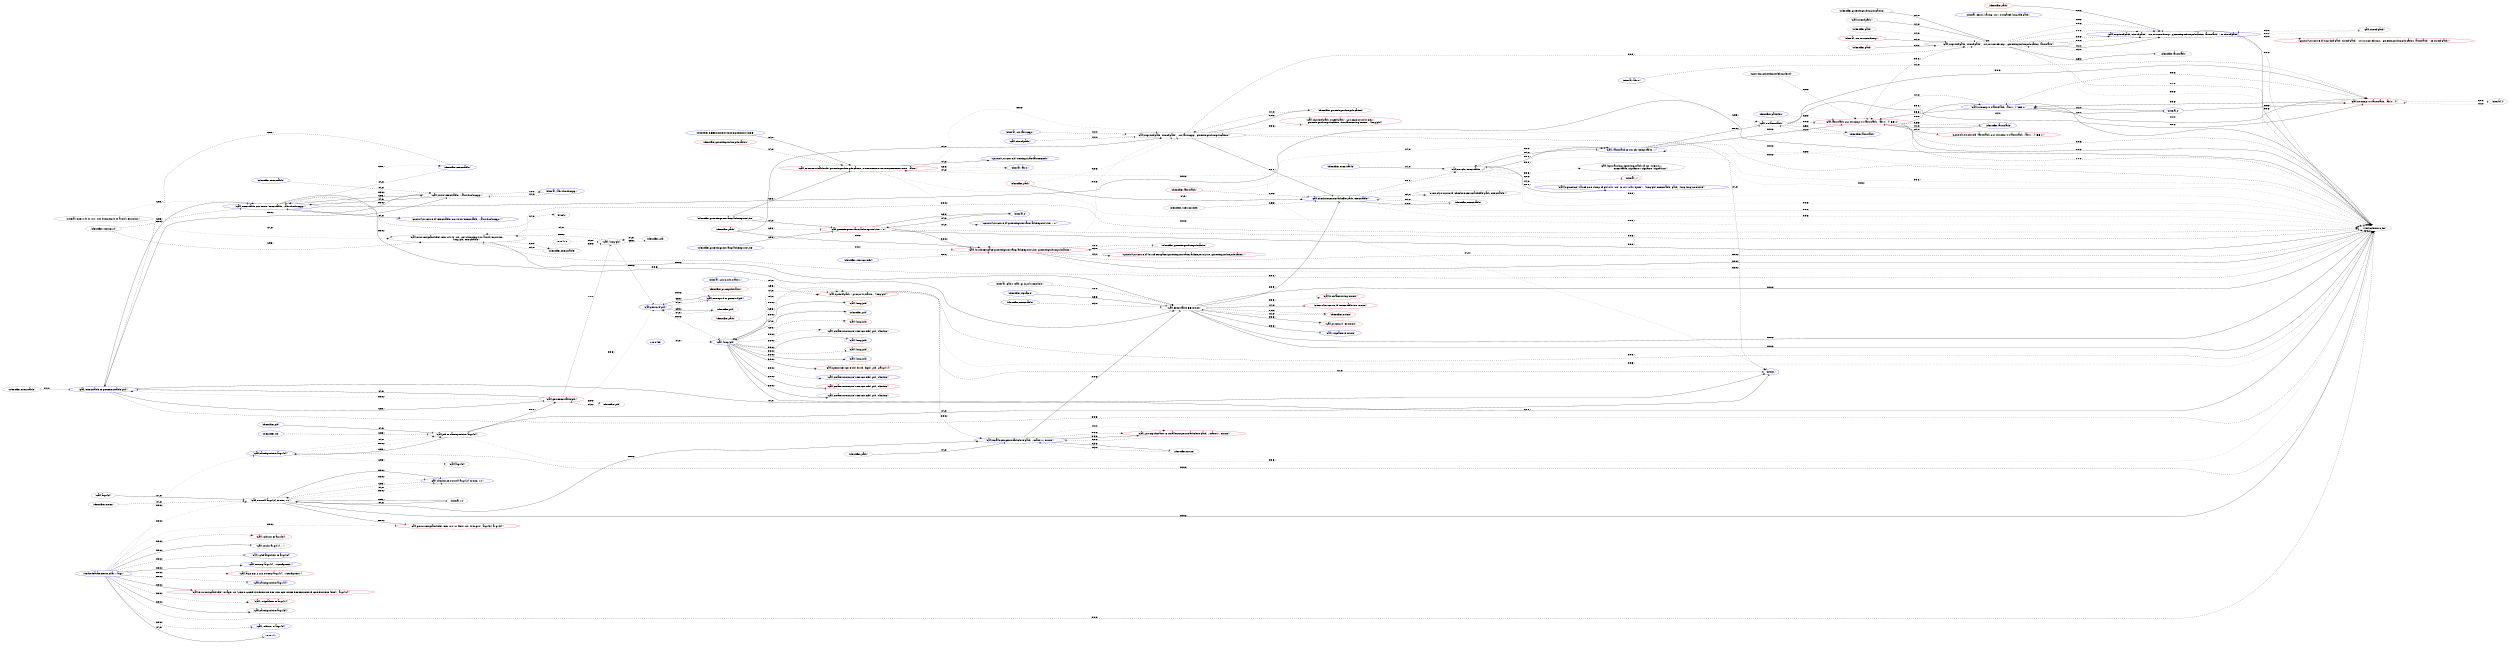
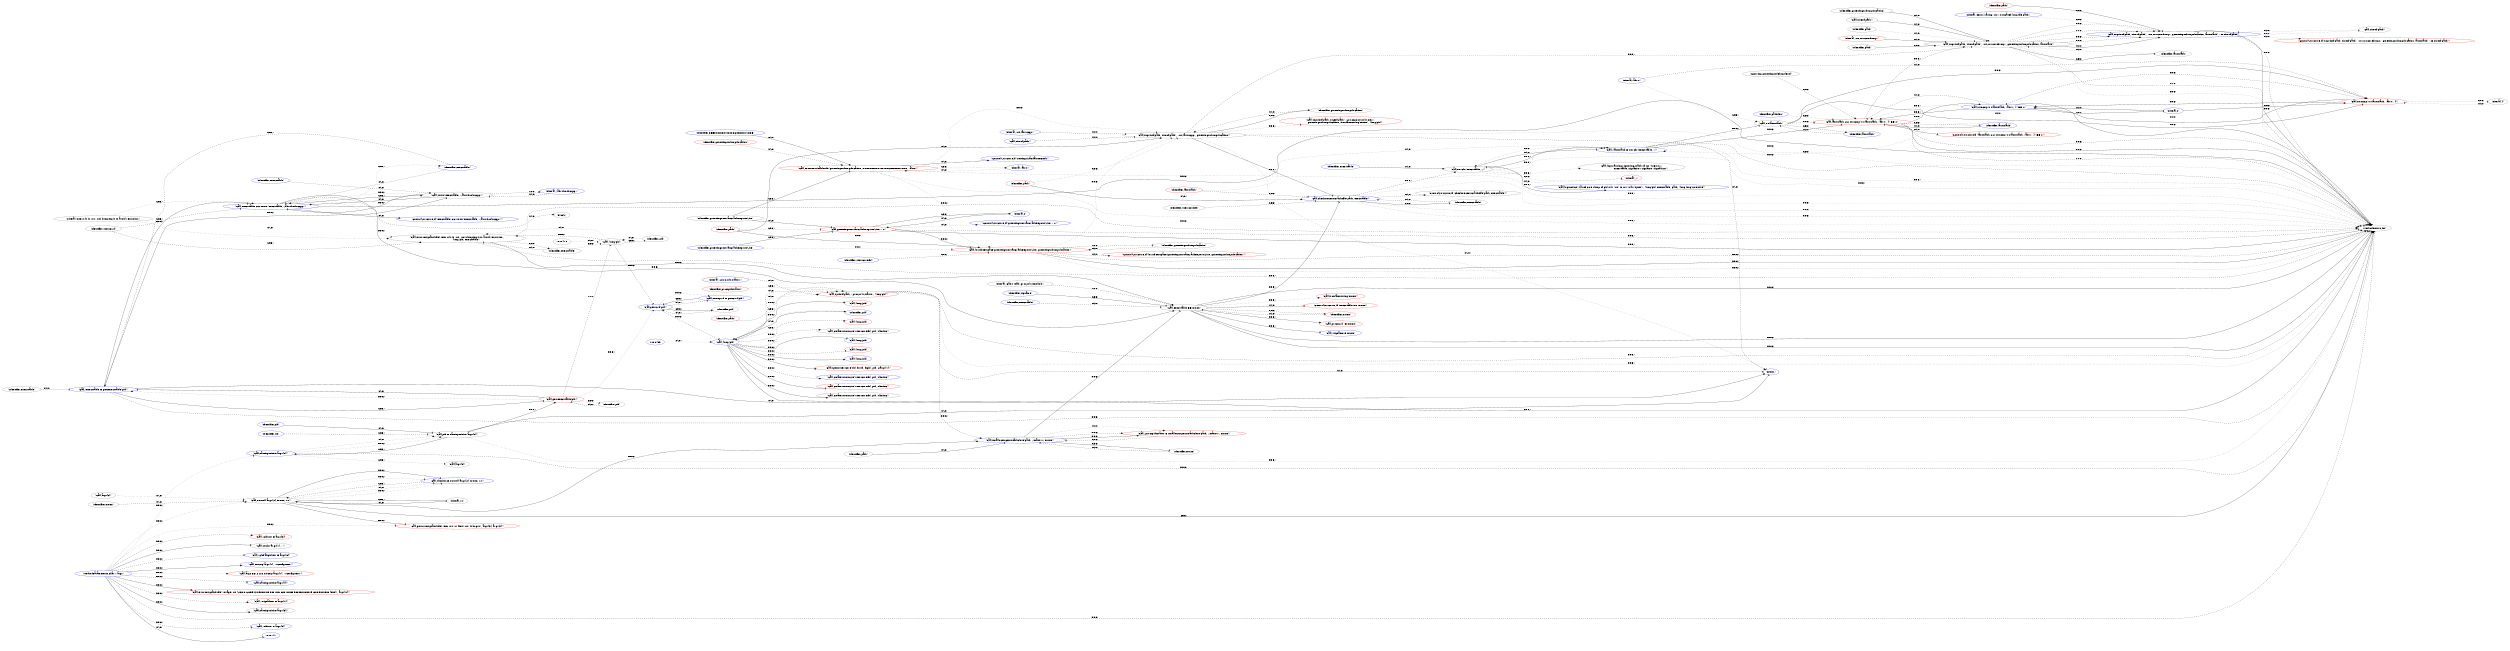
edge "(Call,argv[2])" -> "(Call,strtoull(argv[2], NULL, 10))": style solid -> dotted
edge "(Call,strtoull(argv[2], NULL, 10))" -> "(MethodReturn,int)": label "DDG: " -> "CFG: "
